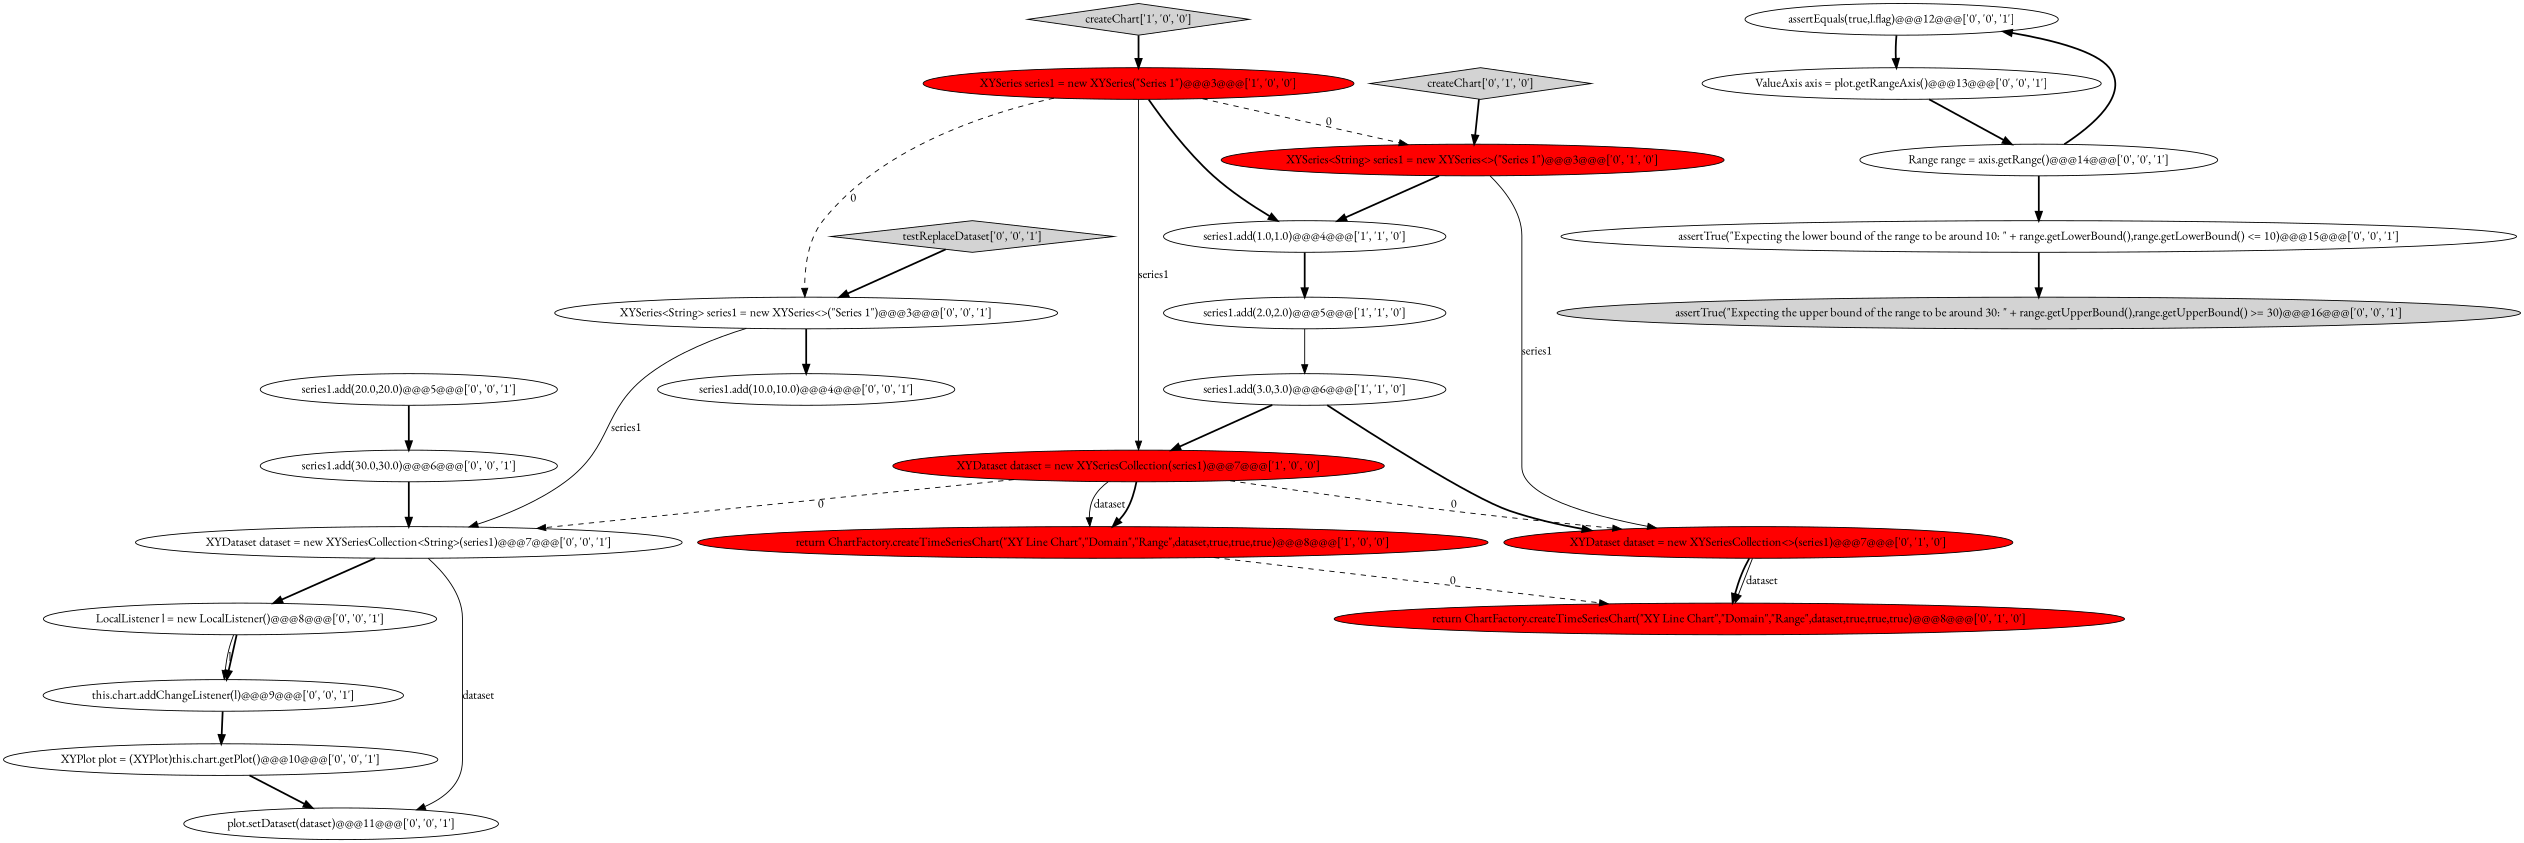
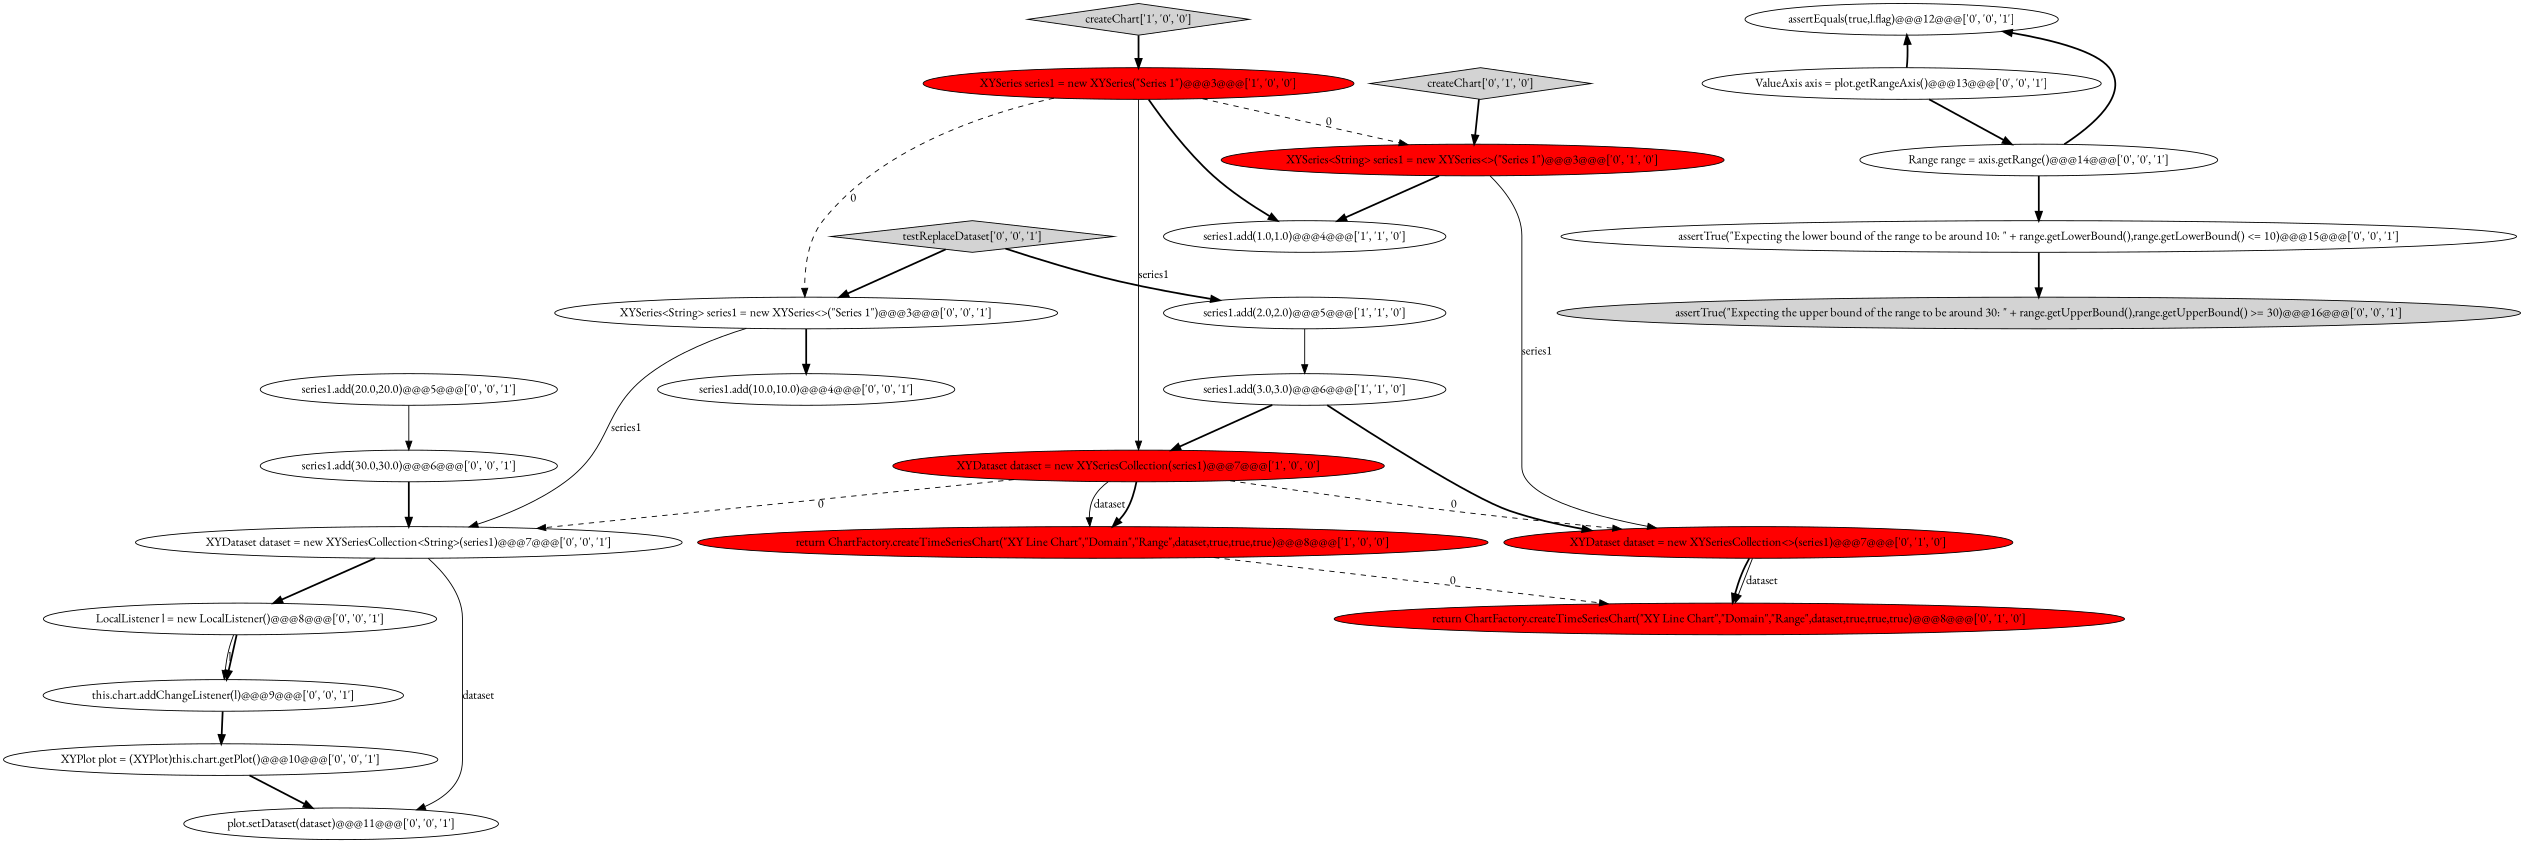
edge "assertEquals(true,l.flag)@@@12@@@['0', '0', '1']" -> "ValueAxis axis = plot.getRangeAxis()@@@13@@@['0', '0', '1']": reversed
edge "series1.add(1.0,1.0)@@@4@@@['1', '1', '0']" -> "series1.add(2.0,2.0)@@@5@@@['1', '1', '0']": now "testReplaceDataset['0', '0', '1']" -> "series1.add(2.0,2.0)@@@5@@@['1', '1', '0']"
edge "series1.add(20.0,20.0)@@@5@@@['0', '0', '1']" -> "series1.add(30.0,30.0)@@@6@@@['0', '0', '1']": style bold -> solid
